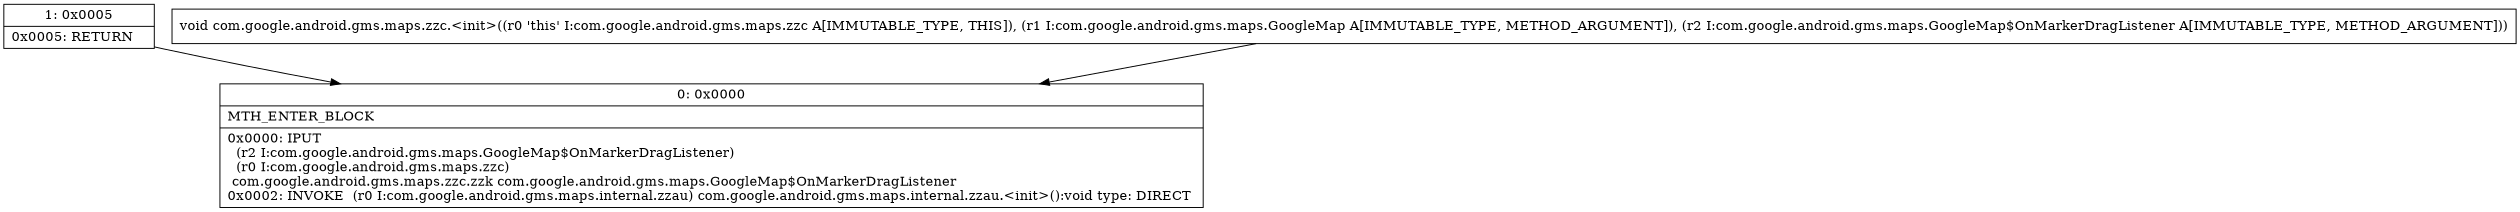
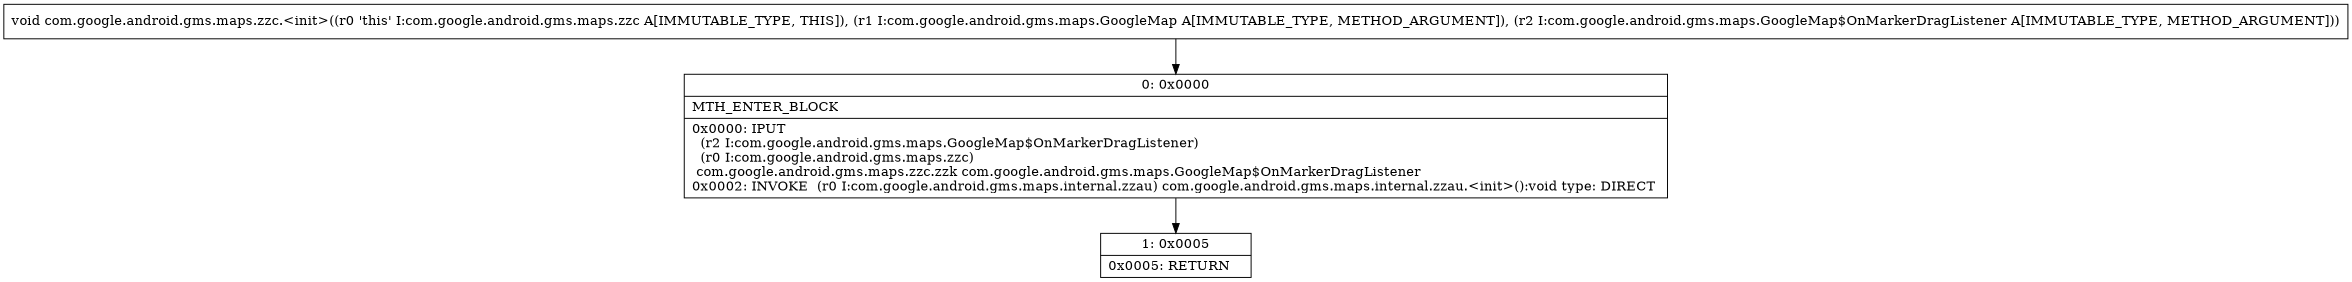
edge "1: 0x0005" -> "0: 0x0000": reversed
